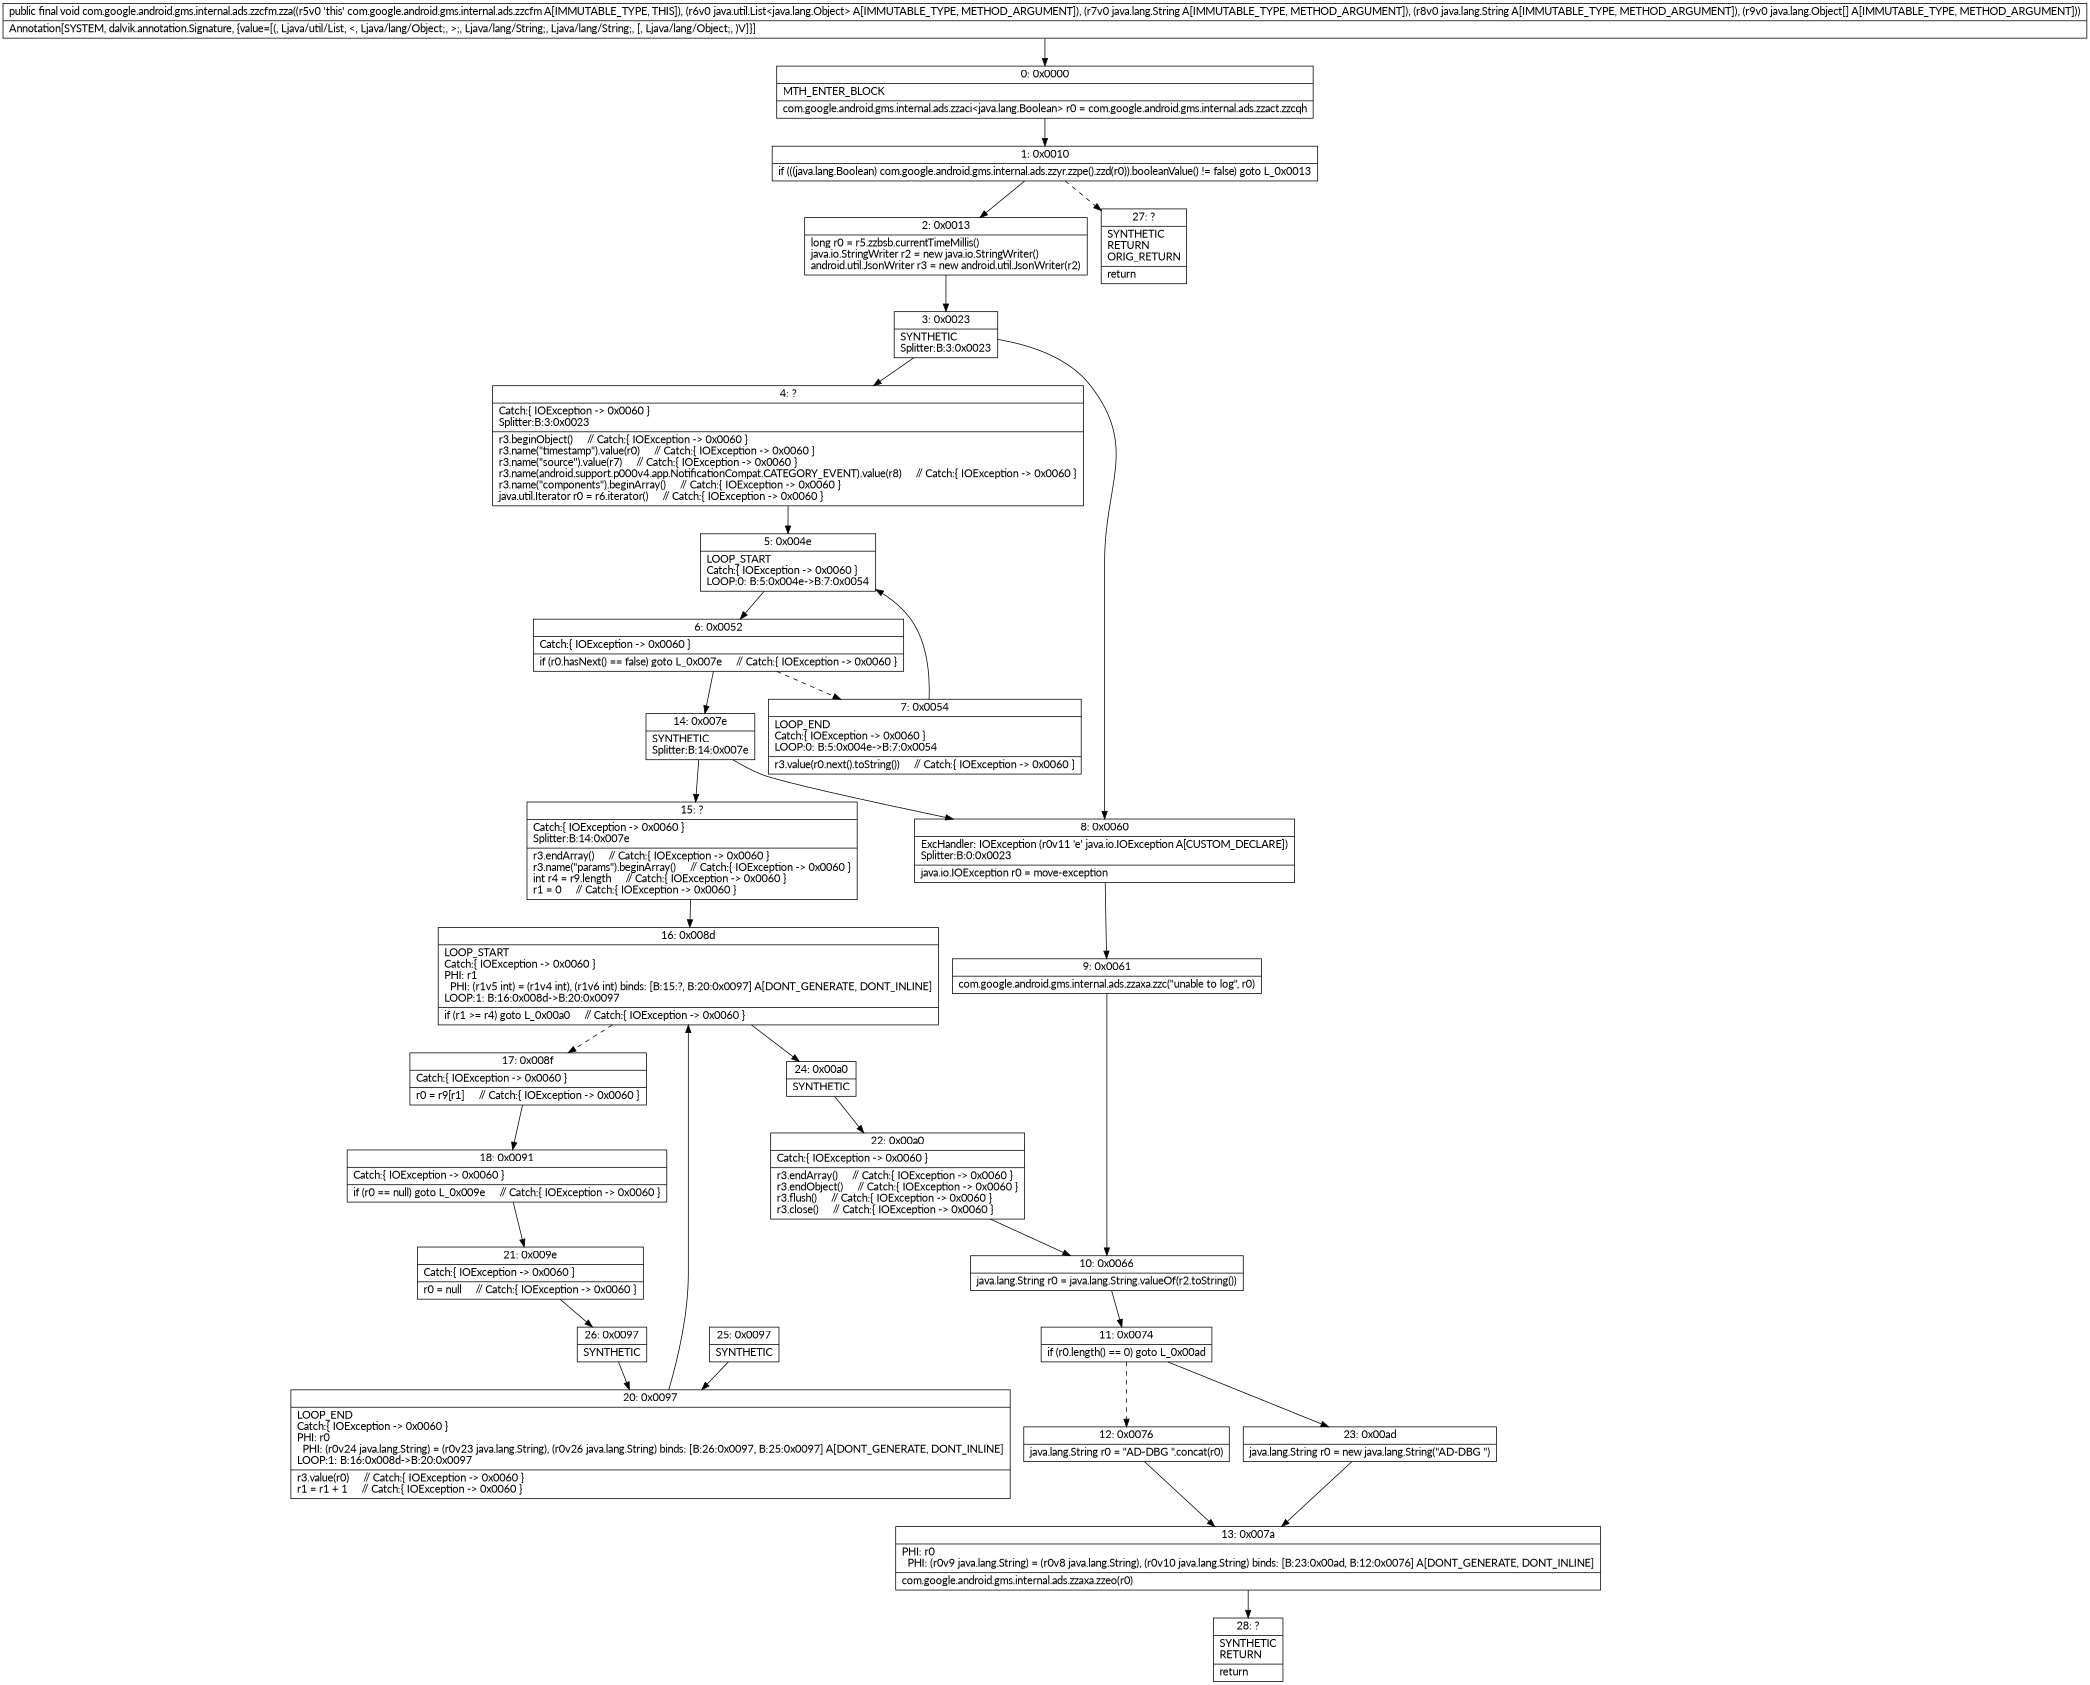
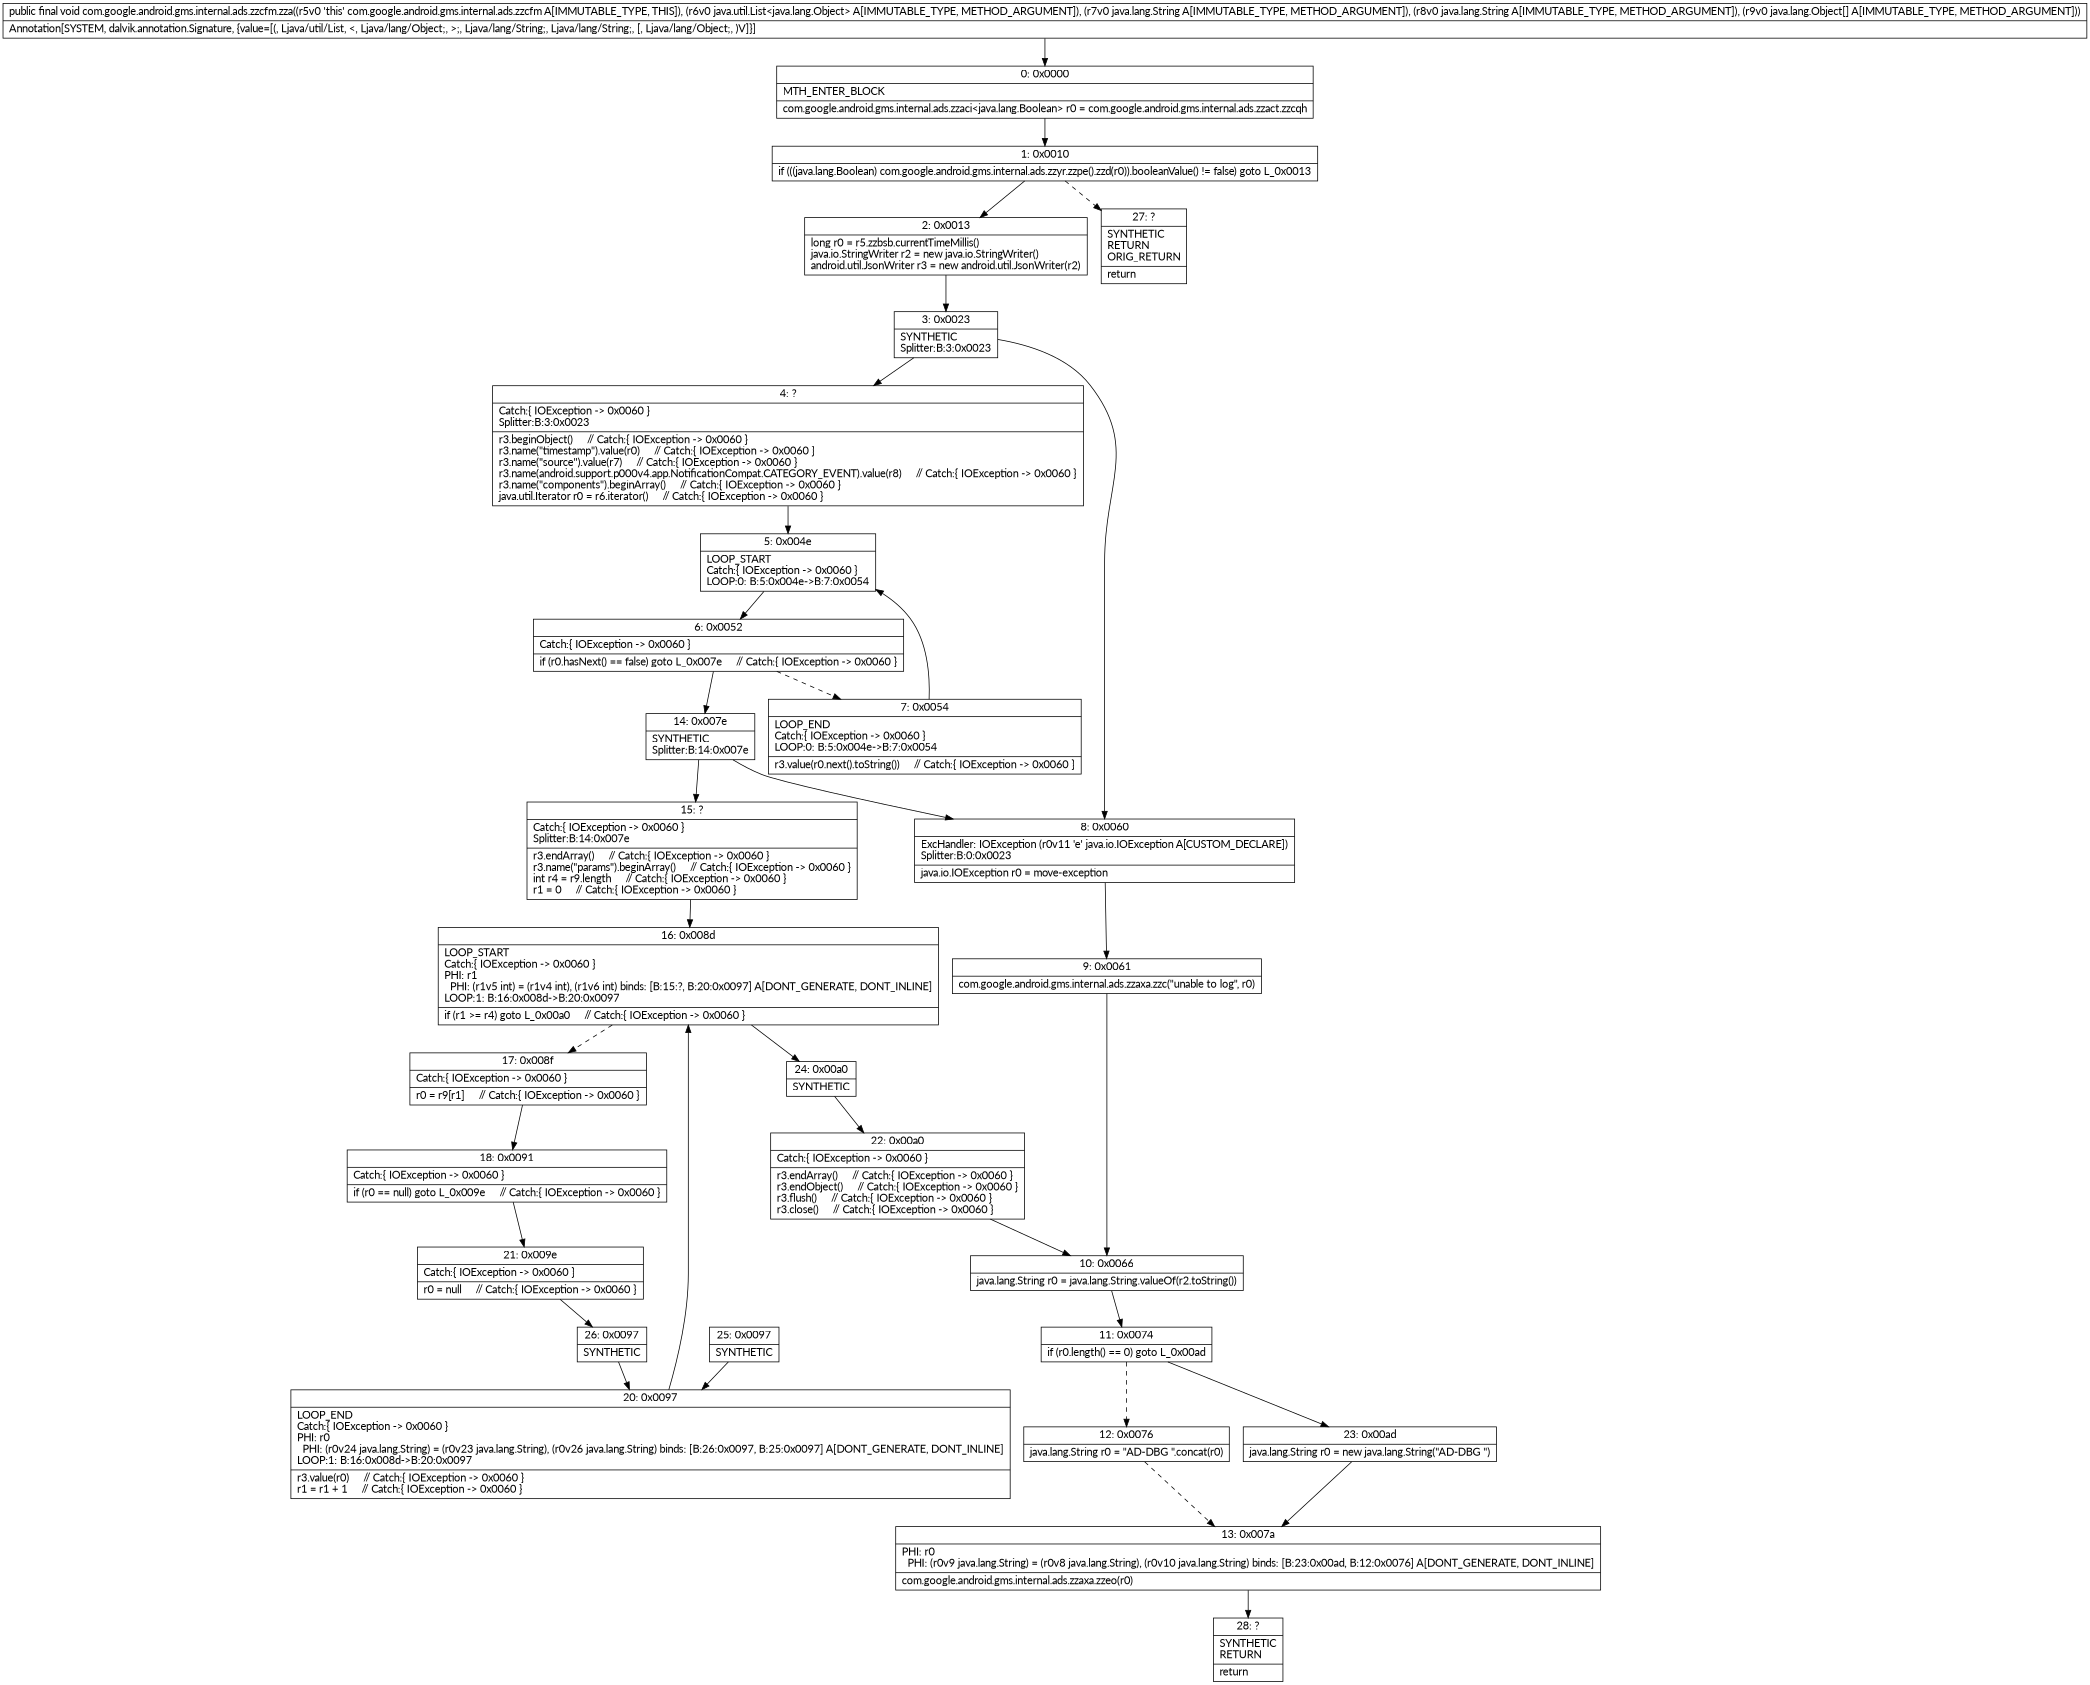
edge "12: 0x0076" -> "13: 0x007a": style solid -> dashed
